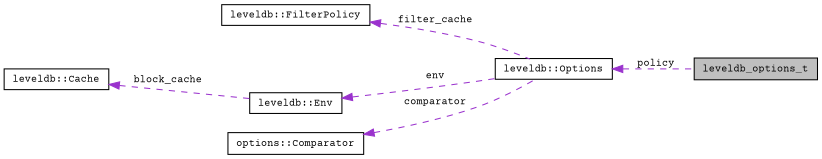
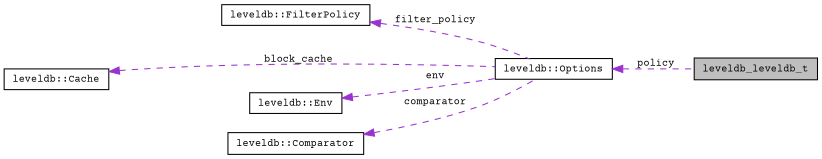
edge "leveldb::Options" -> "leveldb::FilterPolicy": label " filter_cache" -> " filter_policy"
node "leveldb_options_t": label "leveldb_options_t" -> "leveldb_leveldb_t"
edge "leveldb::Env" -> "leveldb::Cache": now "leveldb::Options" -> "leveldb::Cache"
node "options::Comparator": label "options::Comparator" -> "leveldb::Comparator"
